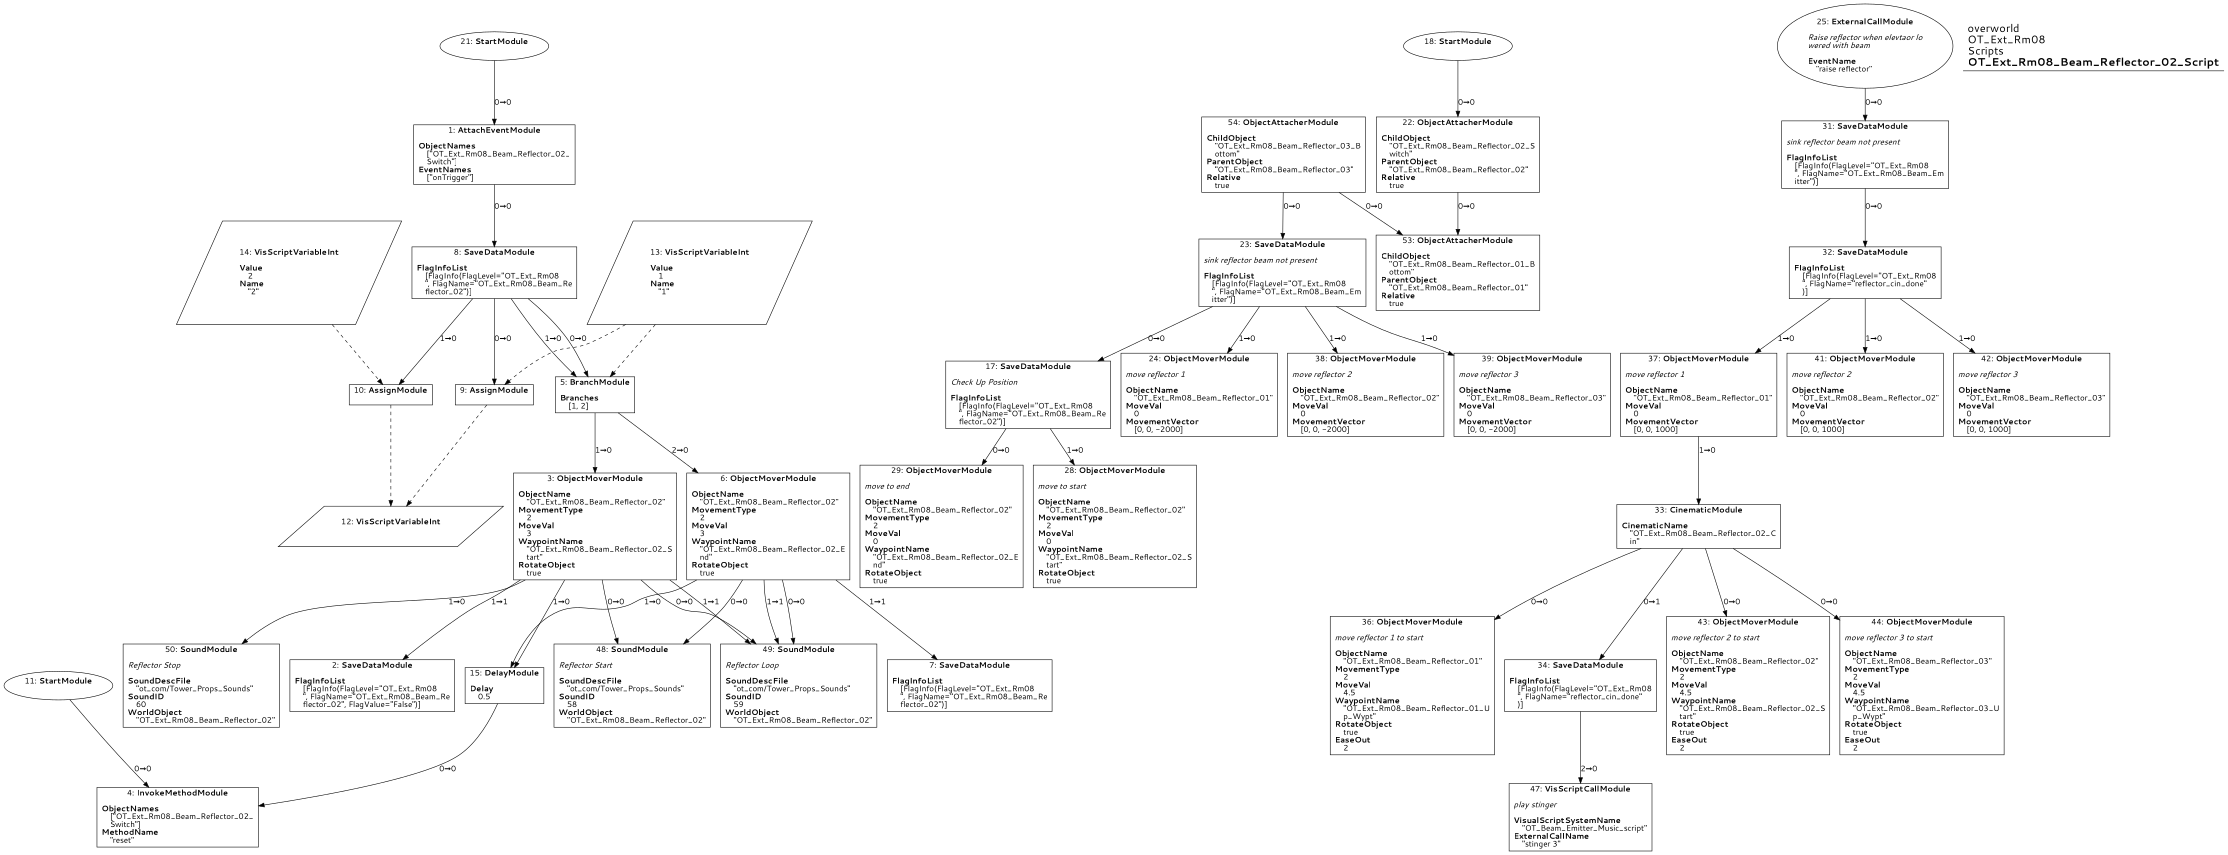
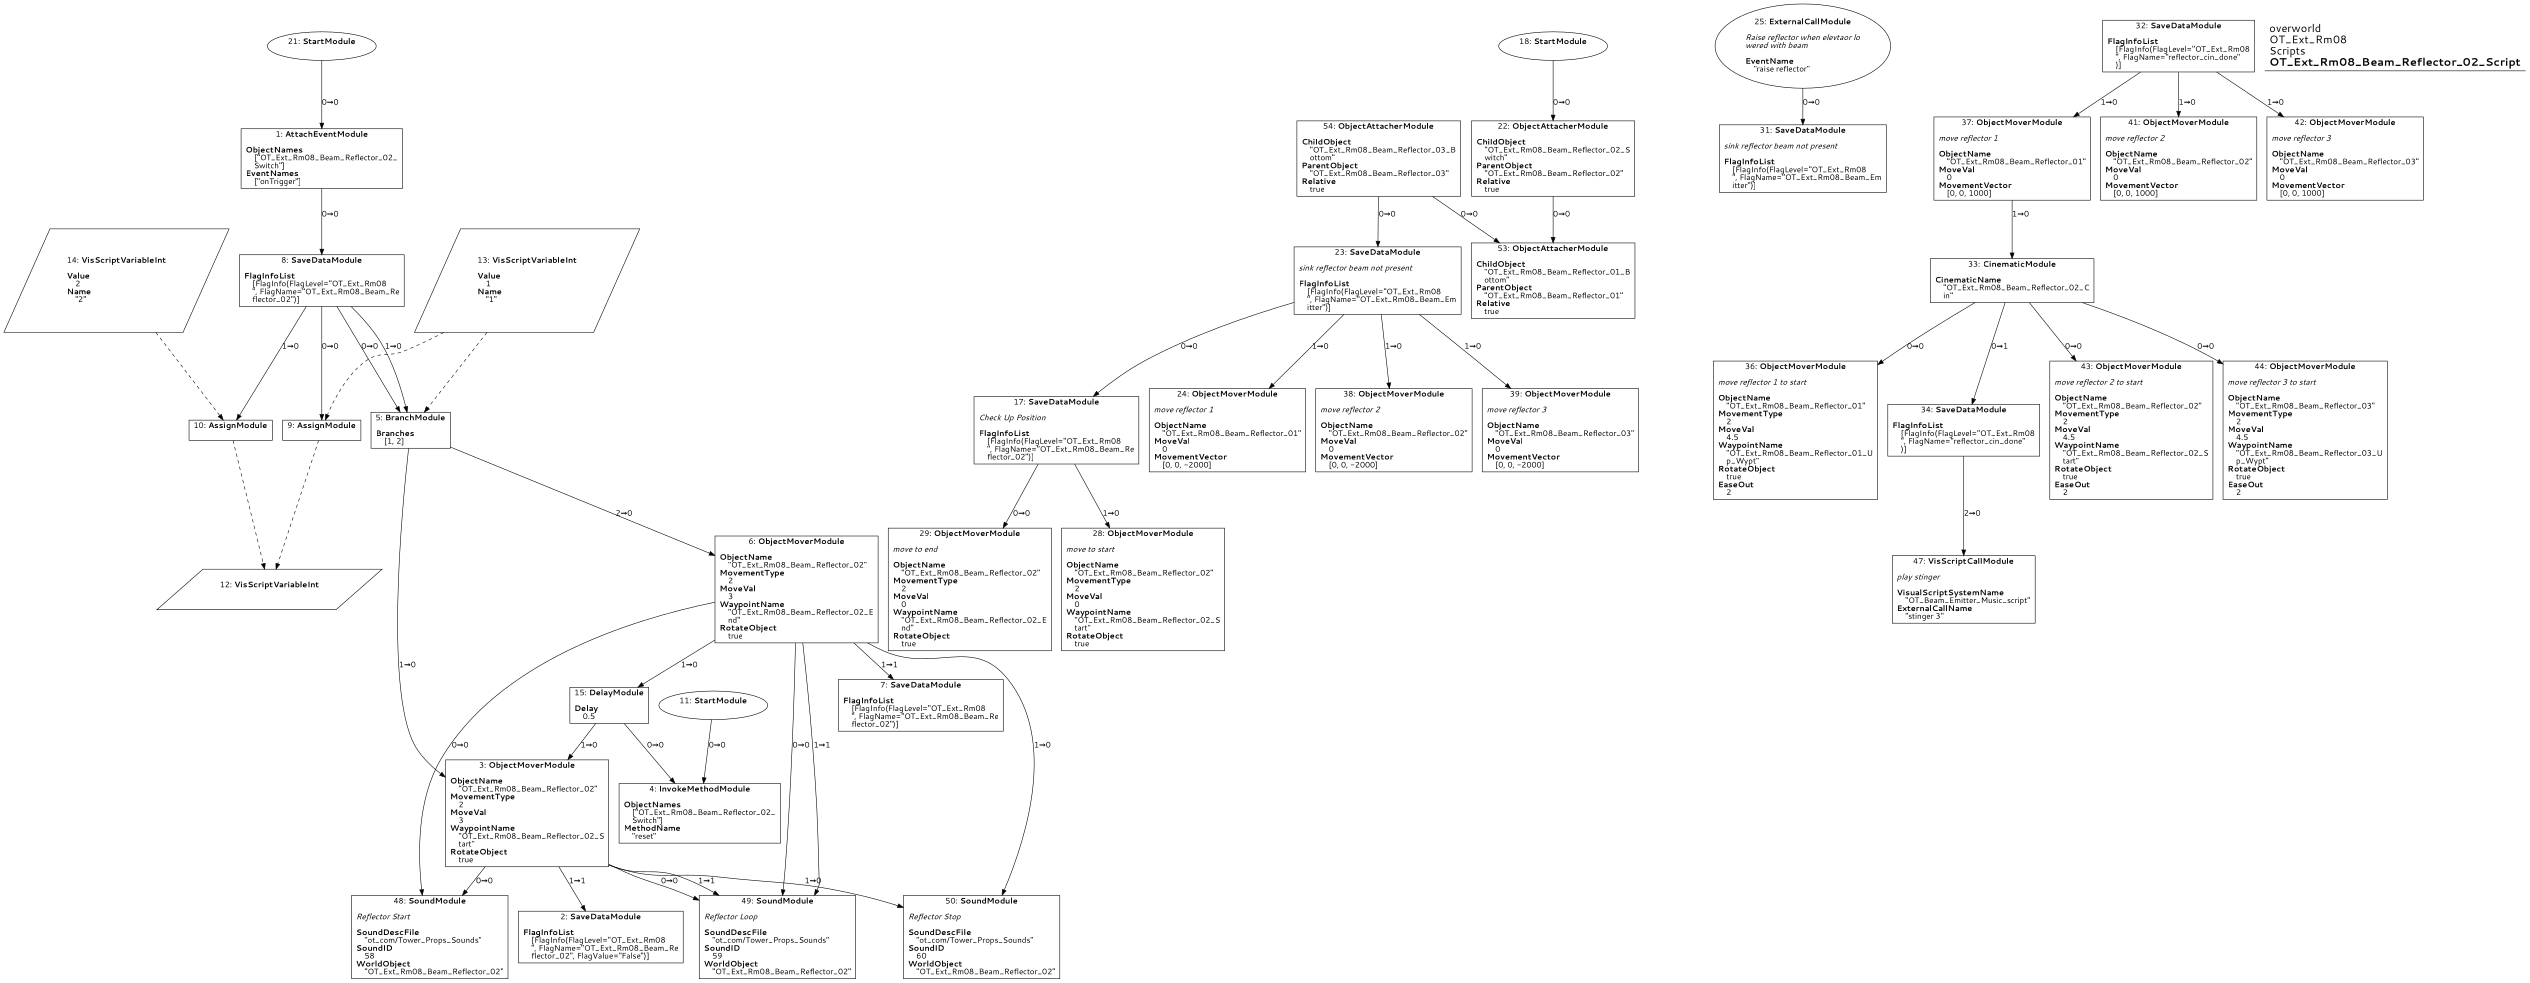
edge "31:" -> "32:": removed, label "0→0"
edge "3:" -> "15:": reversed
edge "6:" -> "50:": added, label "1→0"
